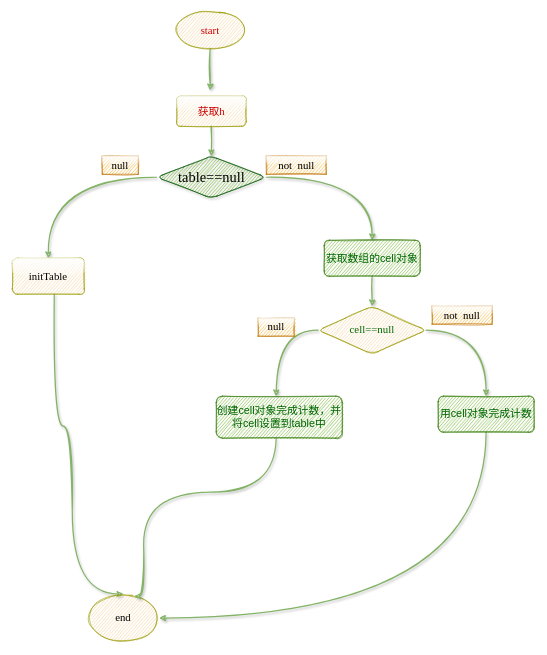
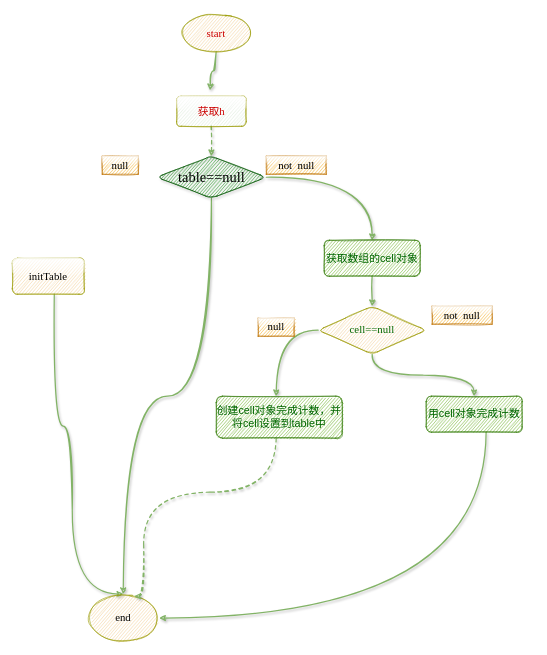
node "start": moved (210, 30) -> (216, 33)
node "获取h": fillcolor #f2cc8f -> #d5e8d4
edge "获取h" -> "table==null": style solid -> dashed
node "table==null": fillcolor #60a917 -> #008a00
edge "table==null" -> "initTable": now "table==null" -> "end"
node "用cell对象完成计数": moved (486, 414) -> (474, 414)
edge "创建cell对象完成计数，并将cell设置到table中" -> "end": style solid -> dashed
